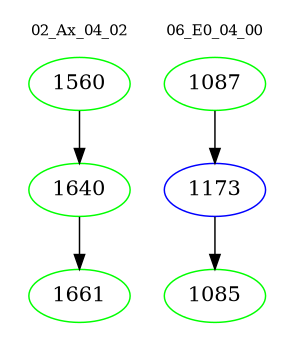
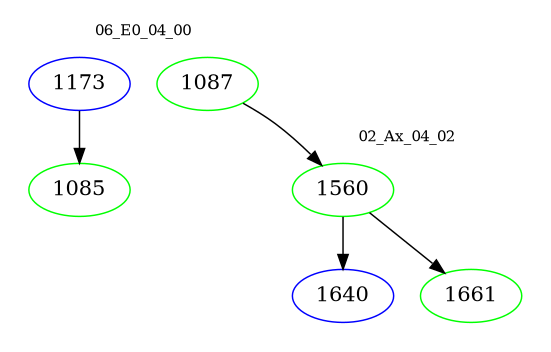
edge "1087" -> "1173": now "1087" -> "1560"
node "1640": color green -> blue
edge "1640" -> "1661": now "1560" -> "1661"
